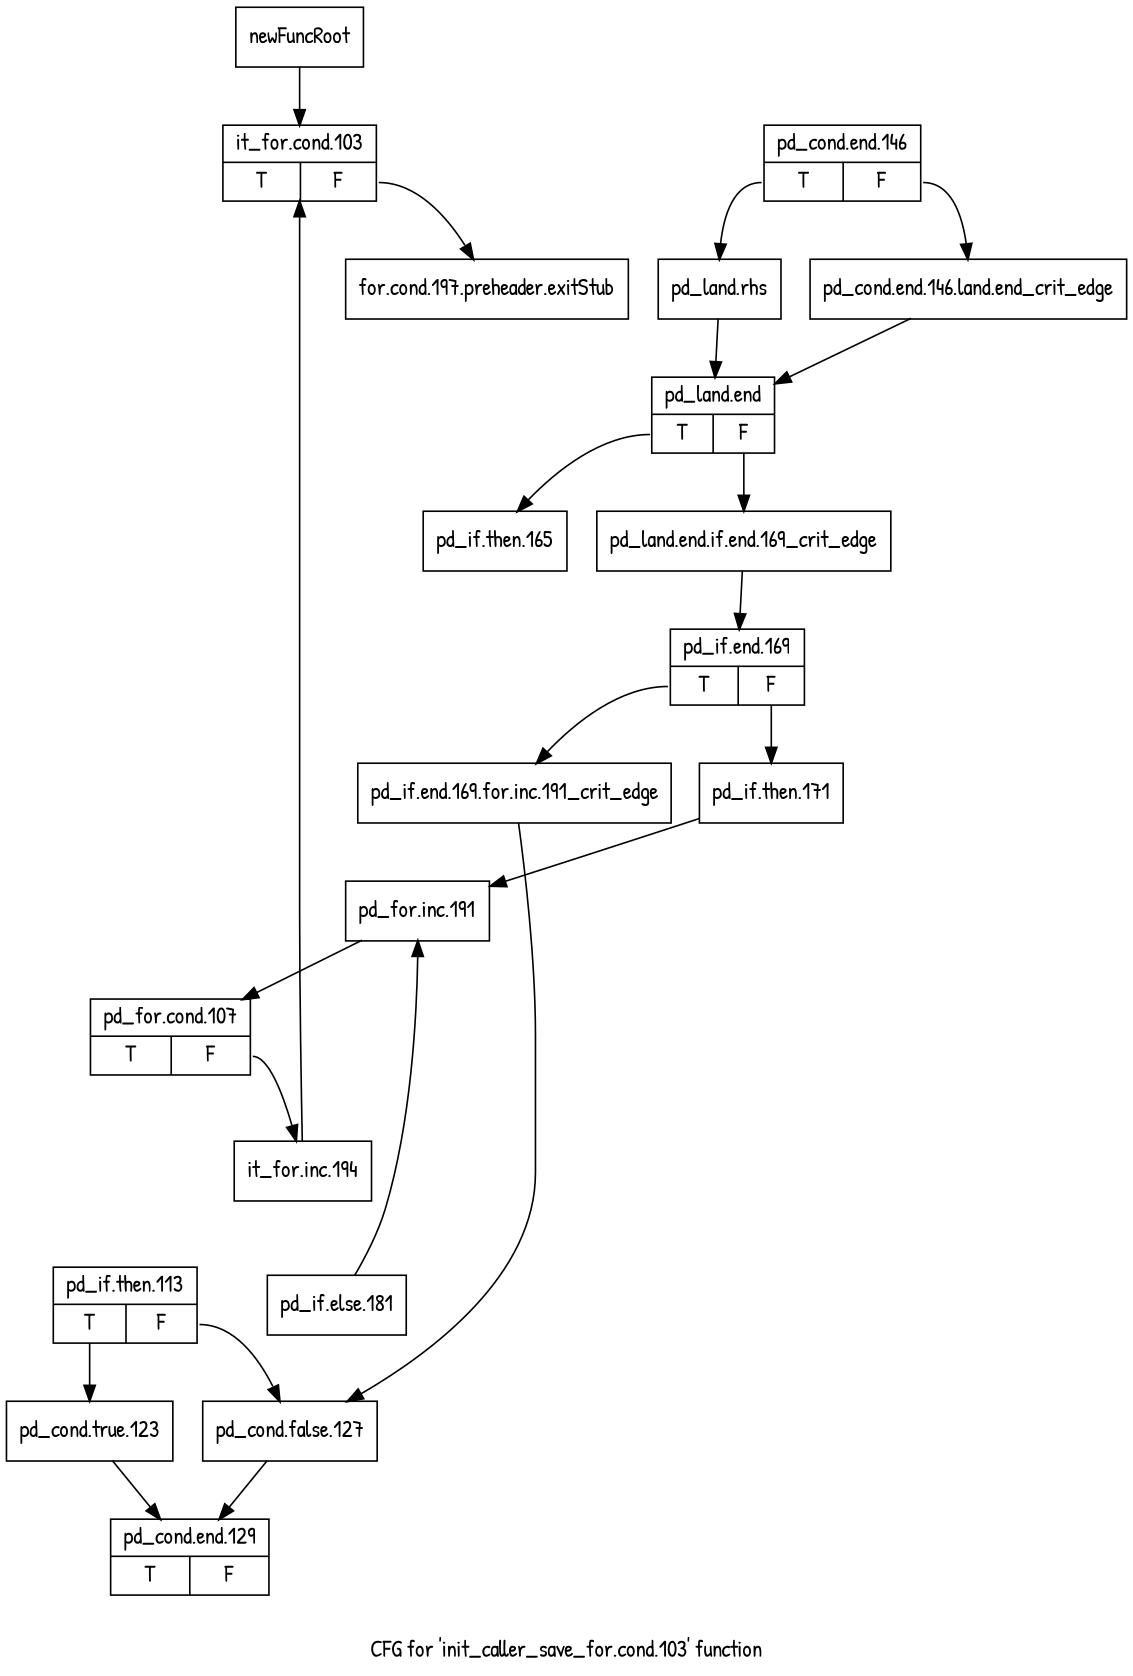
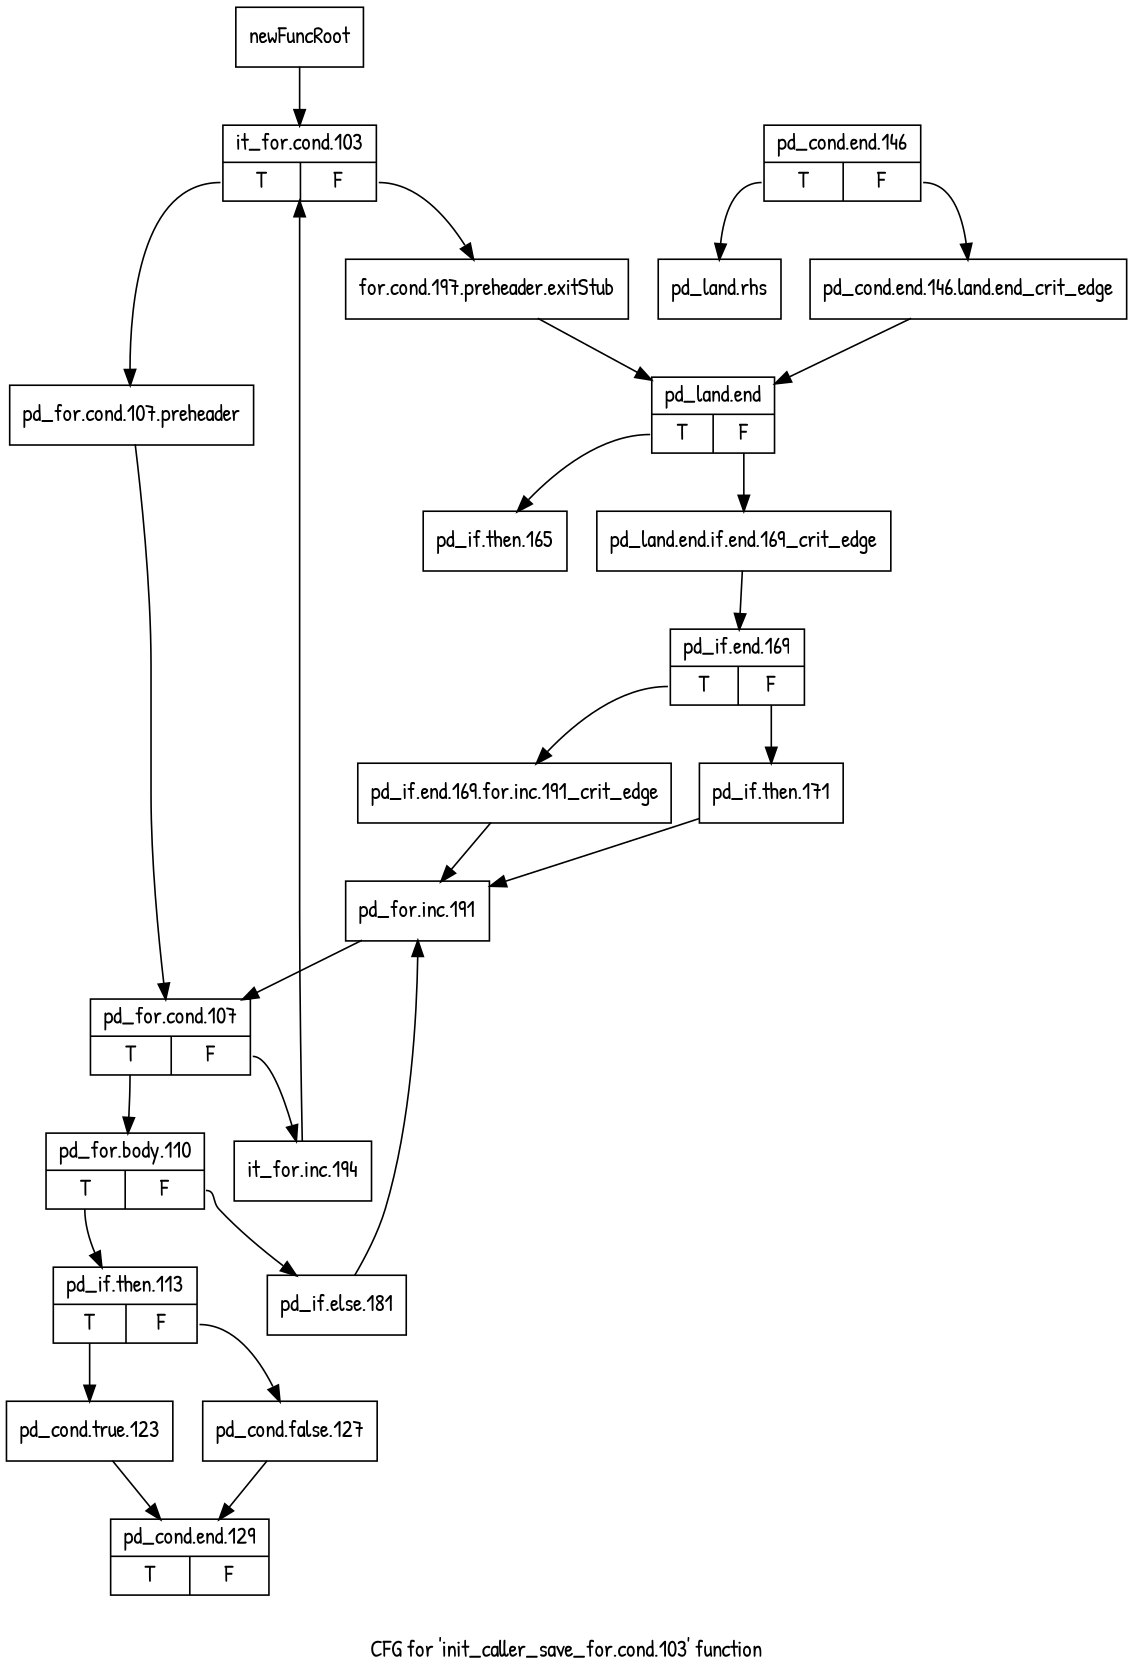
edge "pd_land.rhs" -> "pd_land.end": now "for.cond.197.preheader.exitStub" -> "pd_land.end"
node "pd_for.cond.107.preheader": added
edge "pd_if.end.169.for.inc.191_crit_edge" -> "pd_cond.false.127": now "pd_if.end.169.for.inc.191_crit_edge" -> "pd_for.inc.191"
node "pd_for.body.110": added
